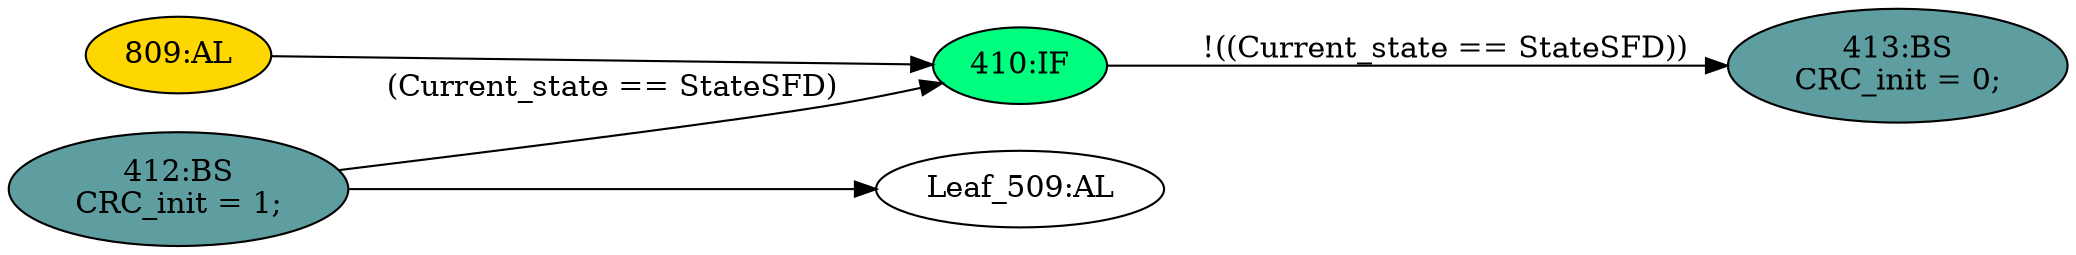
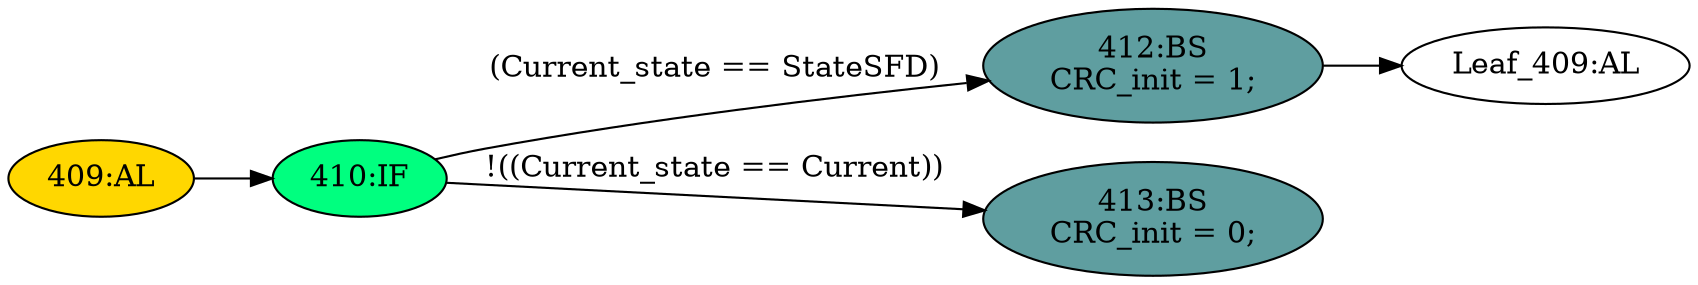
edge "410:IF" -> "413:BS CRC_init = 0;": label "!((Current_state == StateSFD))" -> "!((Current_state == Current))"
node "809:AL": label "809:AL" -> "409:AL"
edge "412:BS CRC_init = 1;" -> "410:IF": reversed
node "Leaf_509:AL": label "Leaf_509:AL" -> "Leaf_409:AL"
